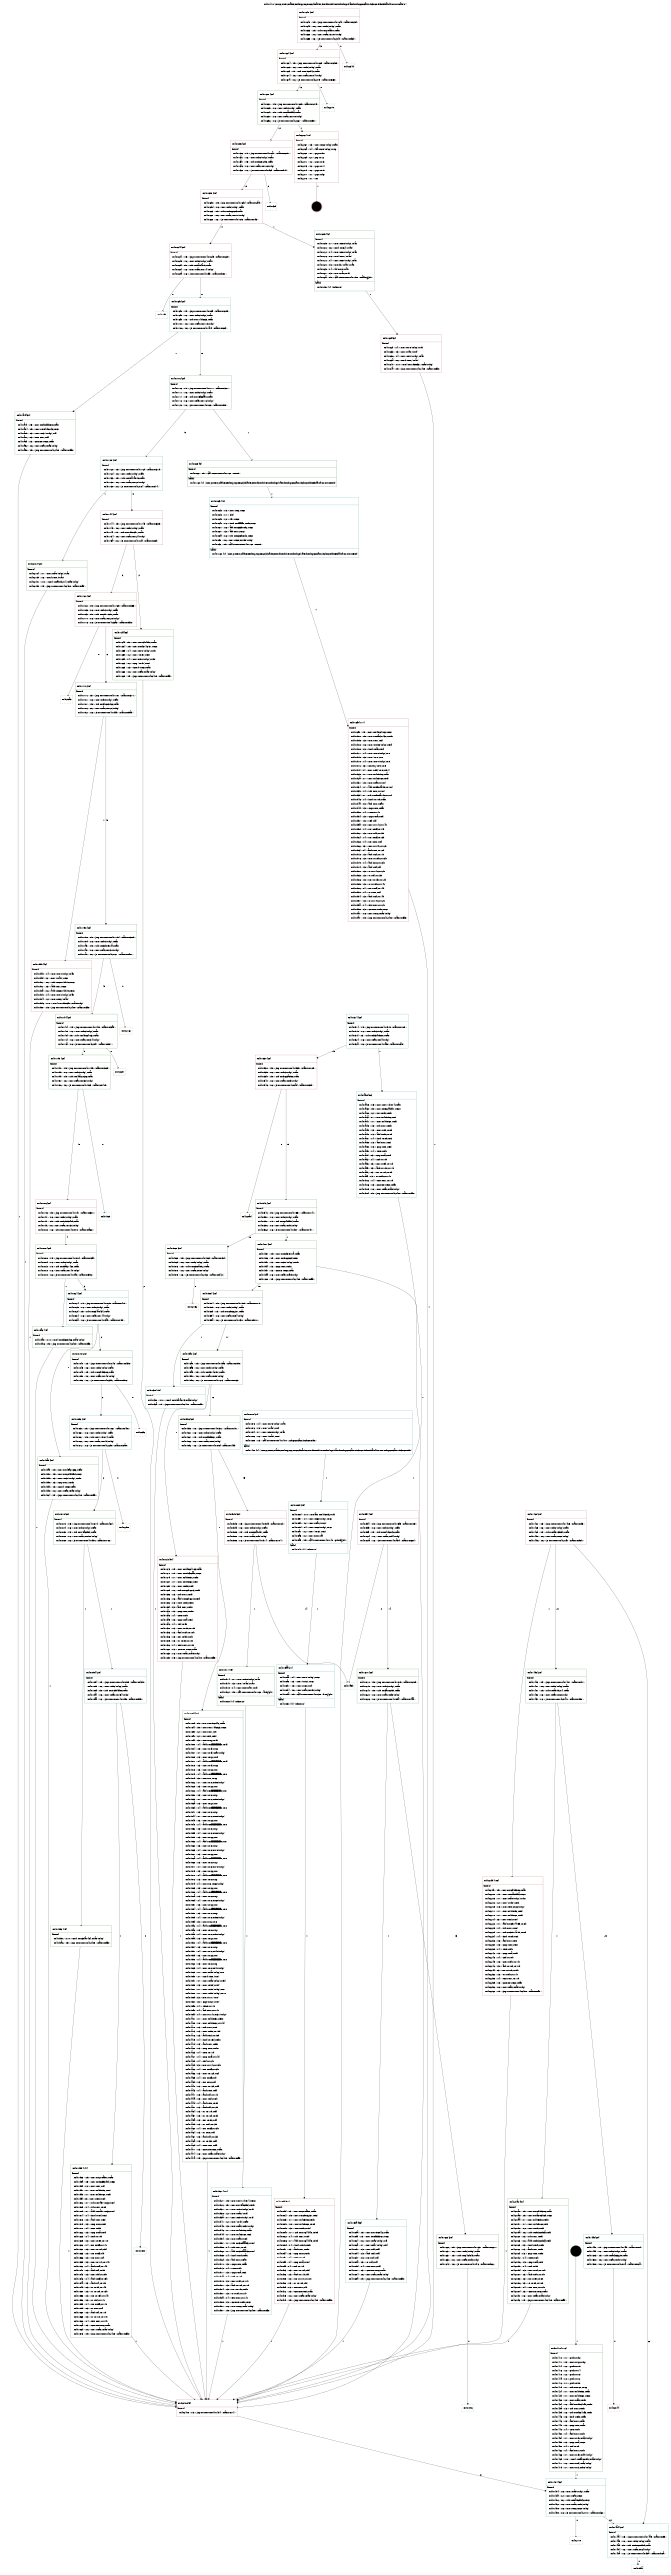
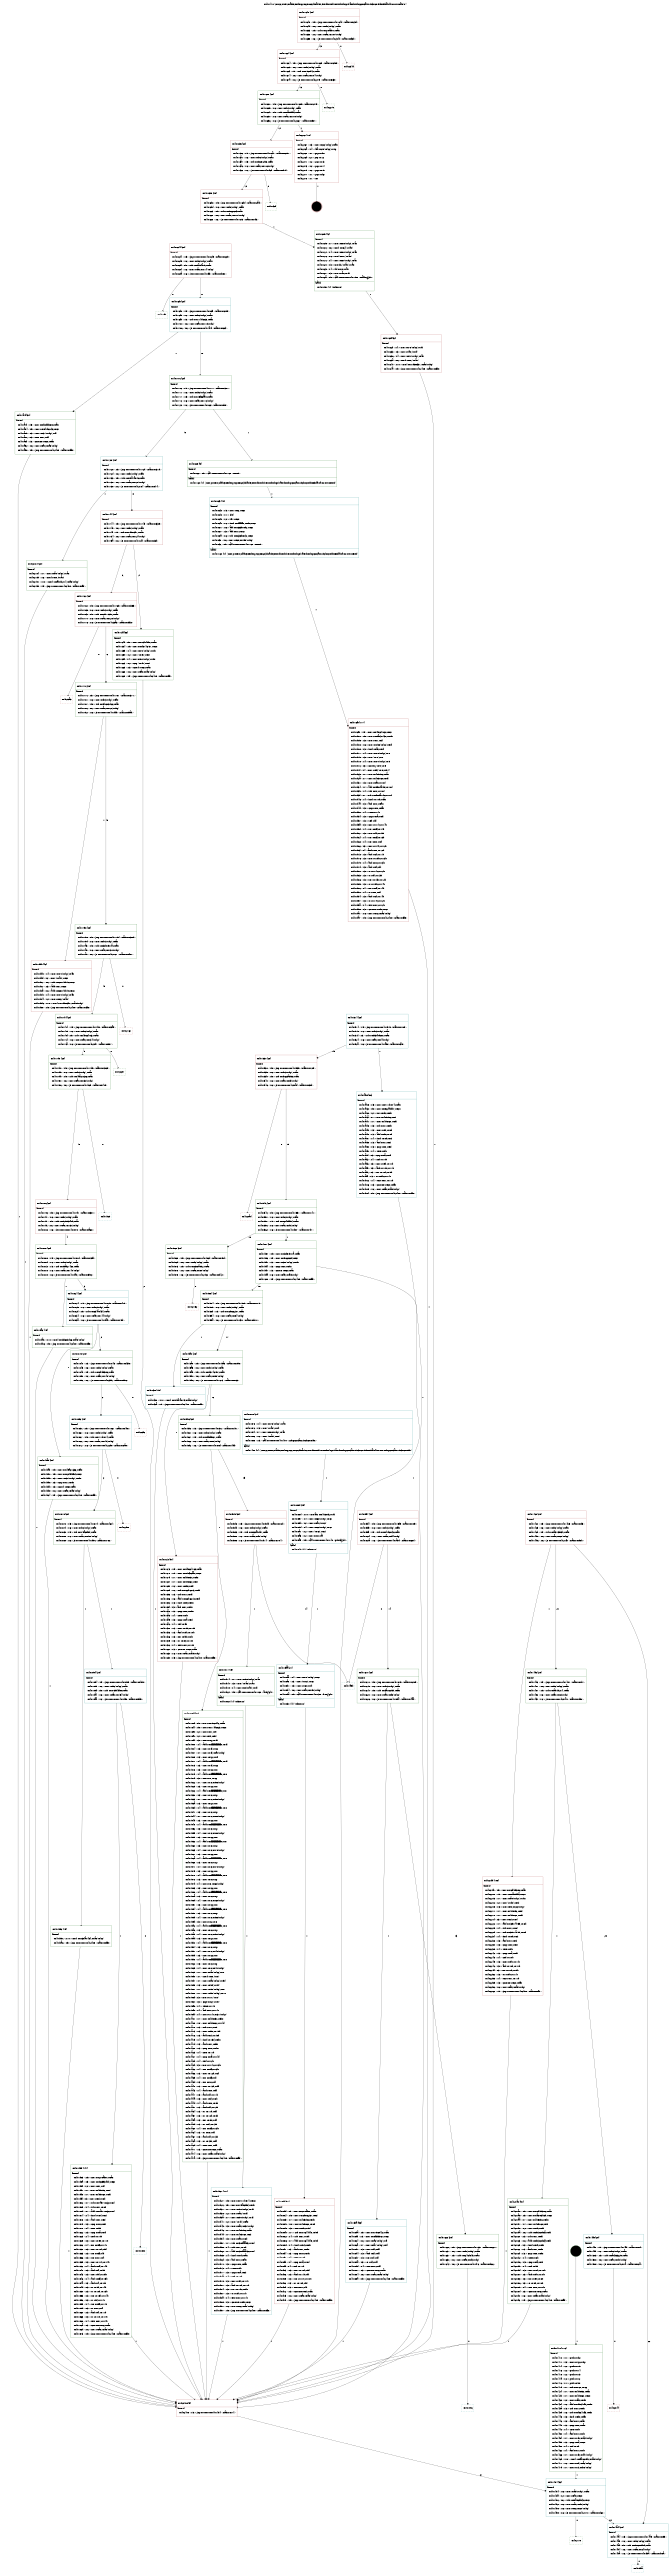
edge "0x4016b8 [28]" -> "0x4016d4 [28]": removed, label "11"
